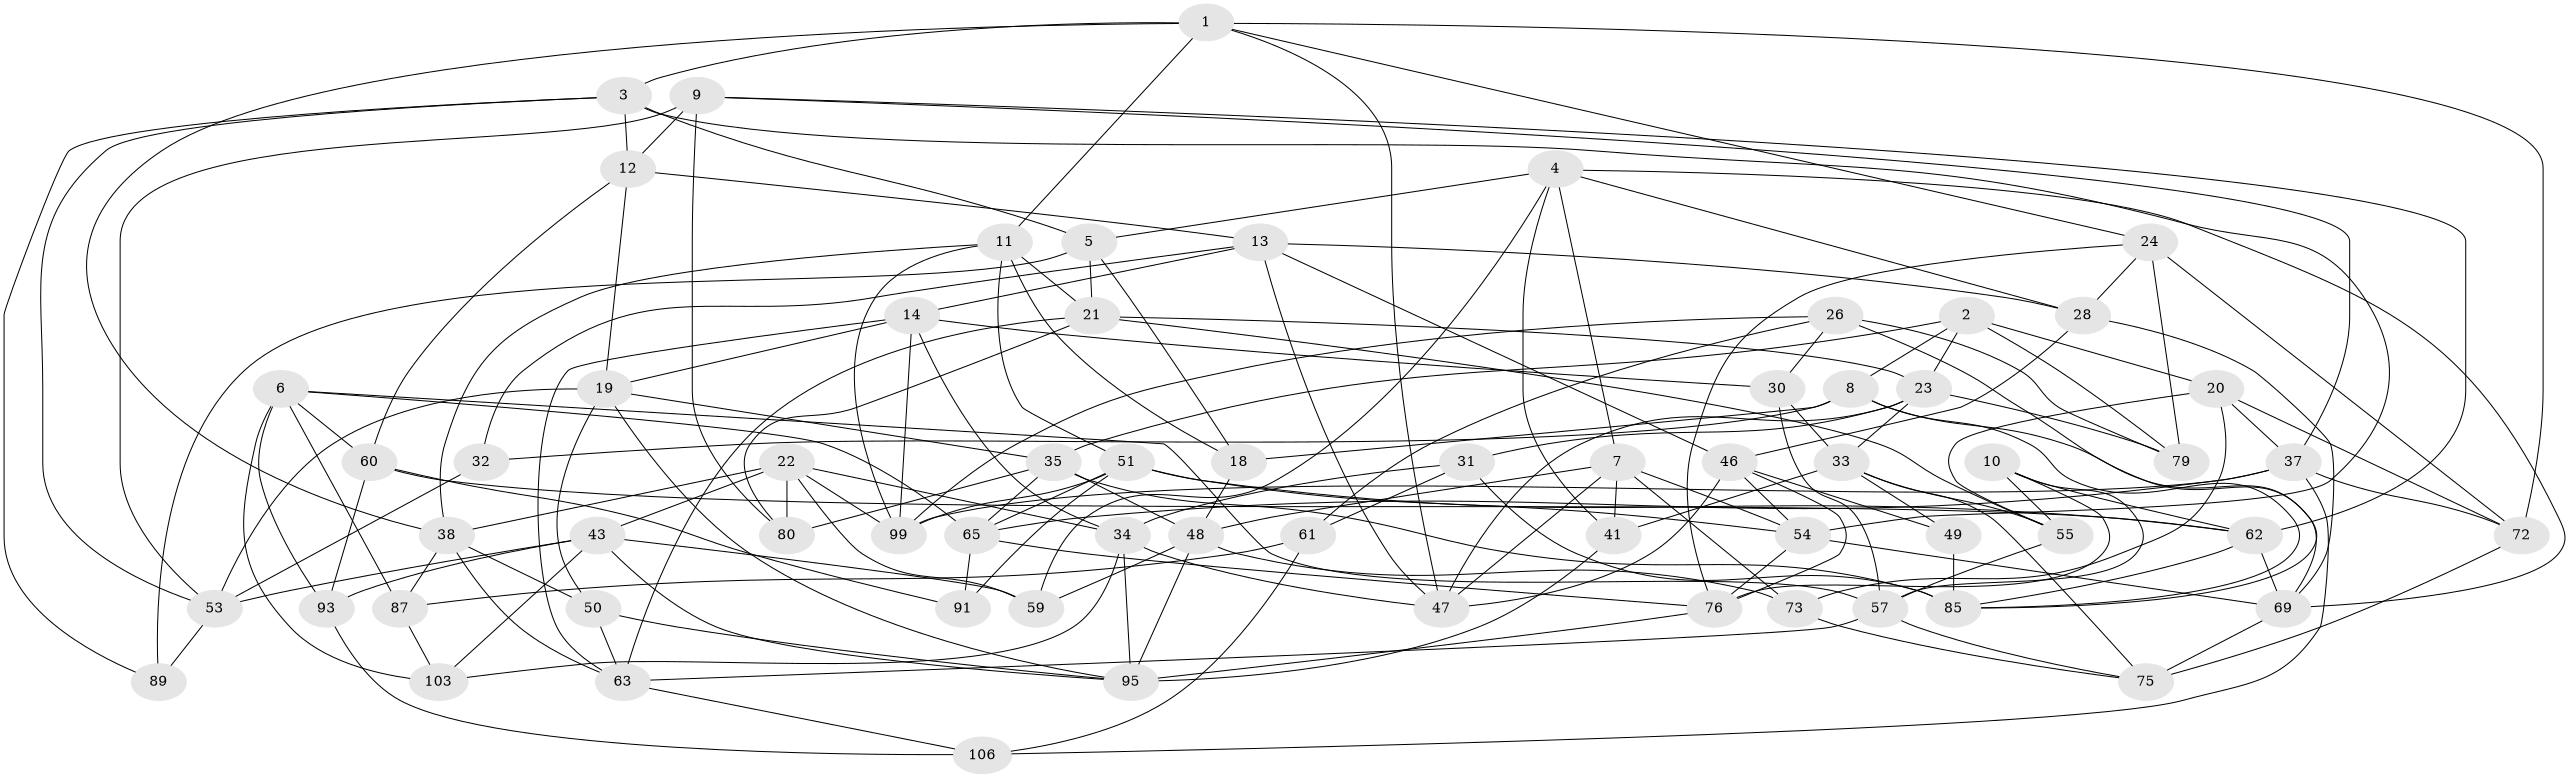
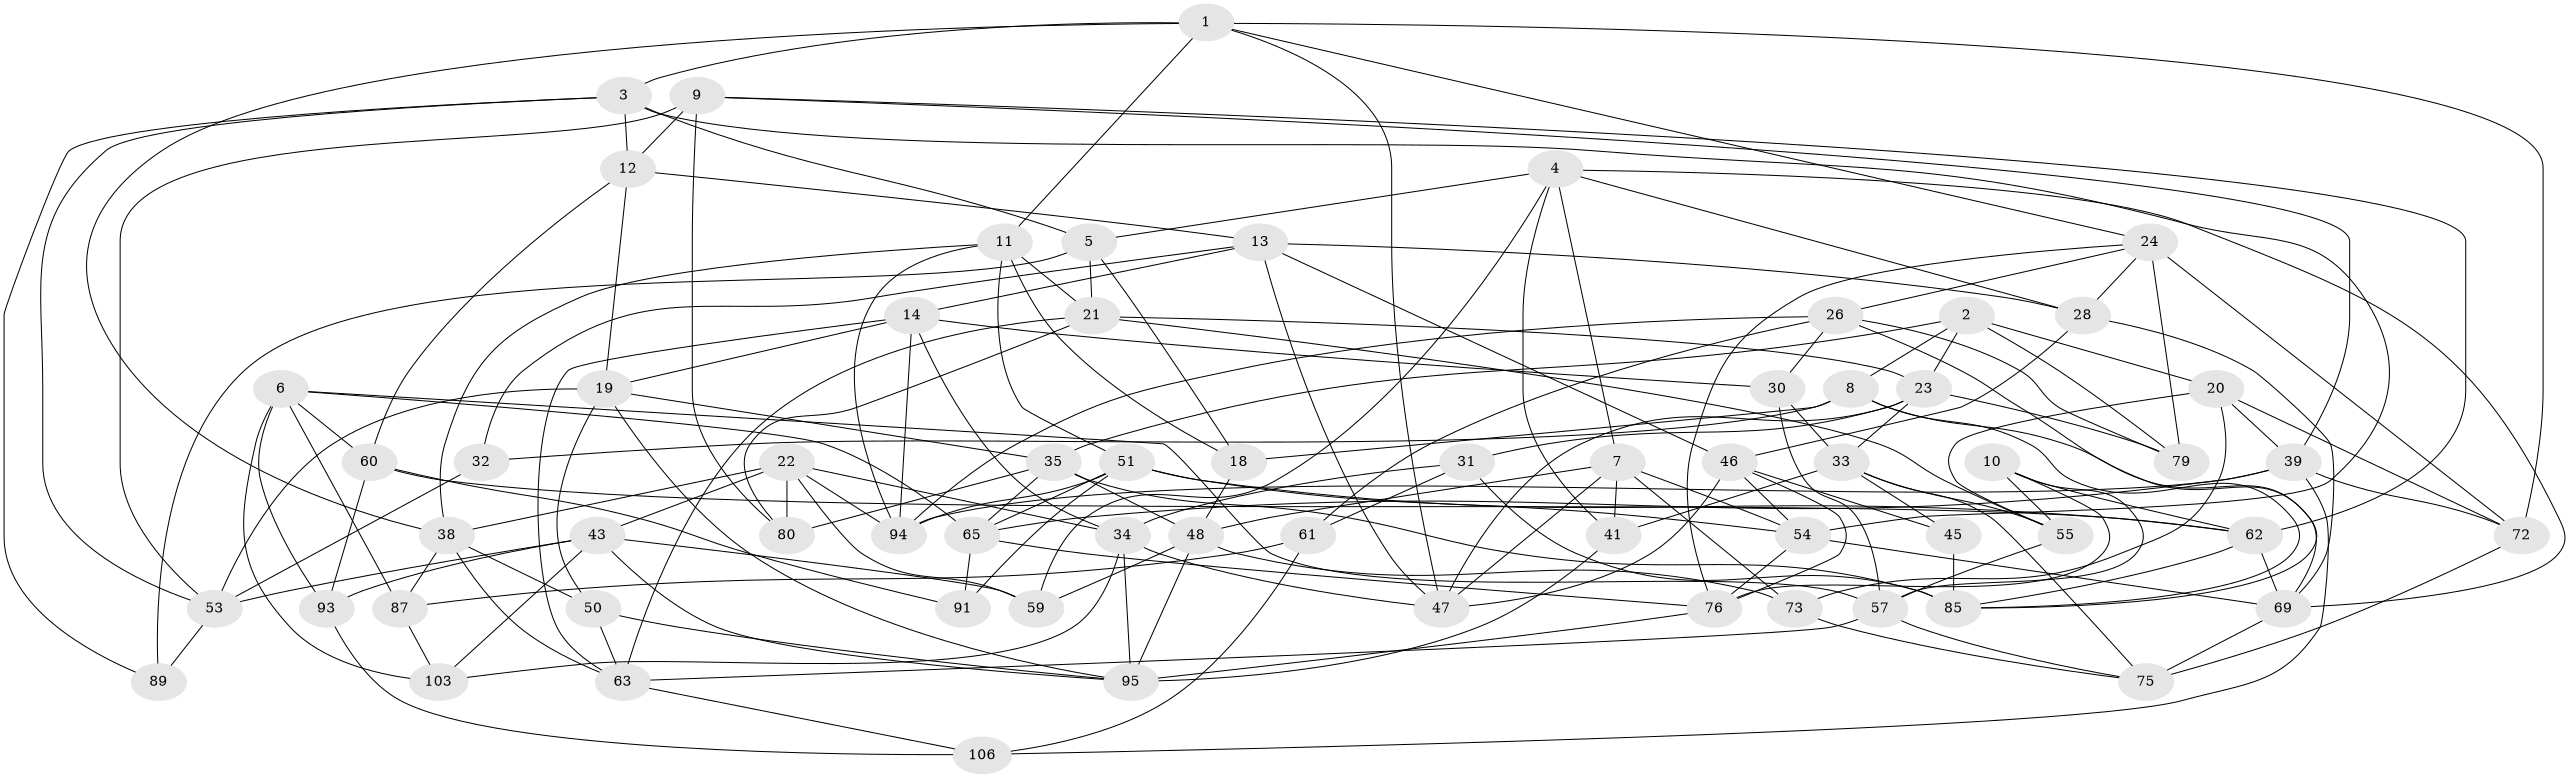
edge "24" -- "26": added
node "37": label "37" -> "39"
node "99": label "99" -> "94"
node "49": label "49" -> "45"
